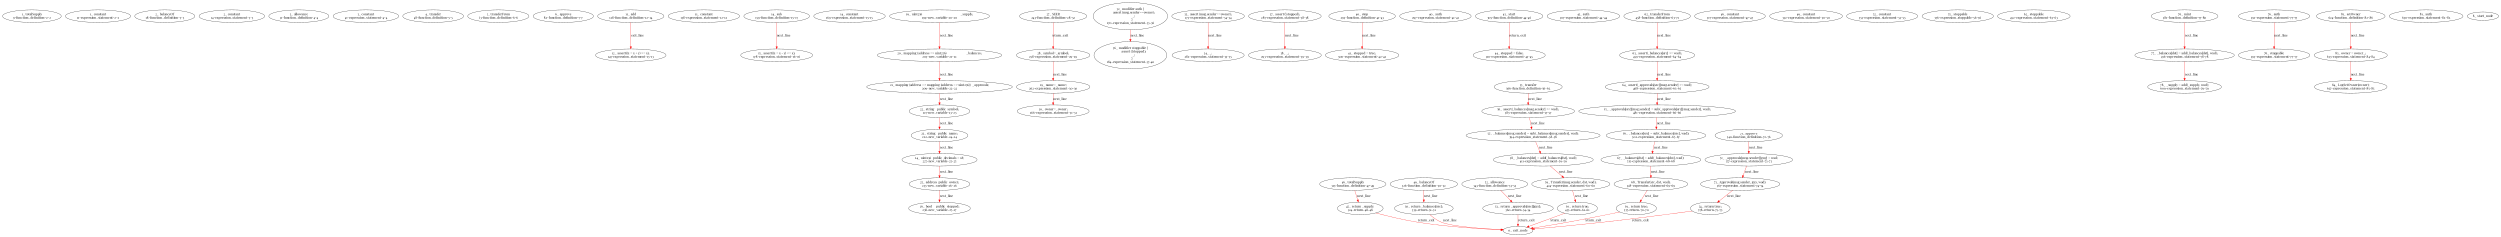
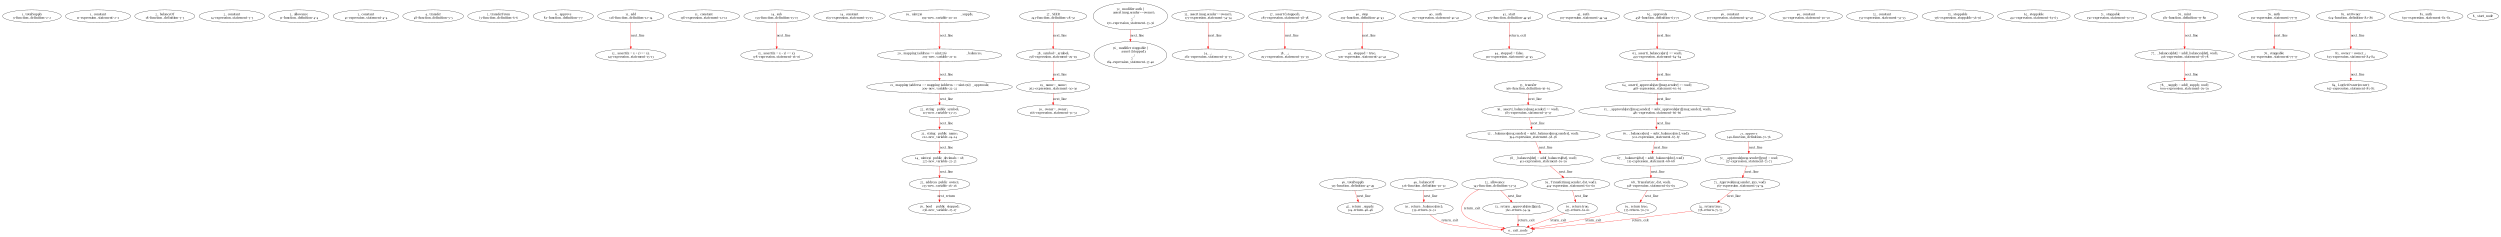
node "62_ transferFrom 438-function_definition-63-71": label "62_ transferFrom 438-function_definition-63-71" -> "62_ approvals 438-function_definition-63-71"
node "71_ stoppable 550-expression_statement-72-72": added
edge "11_ add 128-function_definition-12-14" -> "12_ assert((z = x + y) >= x); 147-expression_statement-13-13": label "exit_line" -> "next_line"
edge "27_ SEER 243-function_definition-28-32" -> "28_ symbol=_symbol; 258-expression_statement-29-29": label "return_exit" -> "next_line"
edge "25_ address  public  owner; 233-new_variable-26-26" -> "26_ bool     public  stopped; 238-new_variable-27-27": label "next_line" -> "next_return"
edge "50_ return _balances[src]; 339-return-51-51" -> "0_ exit_node": label "next_line" -> "return_exit"
edge "47_ return _supply; 324-return-48-48" -> "0_ exit_node": now "52_ allowance 343-function_definition-53-55" -> "0_ exit_node"
